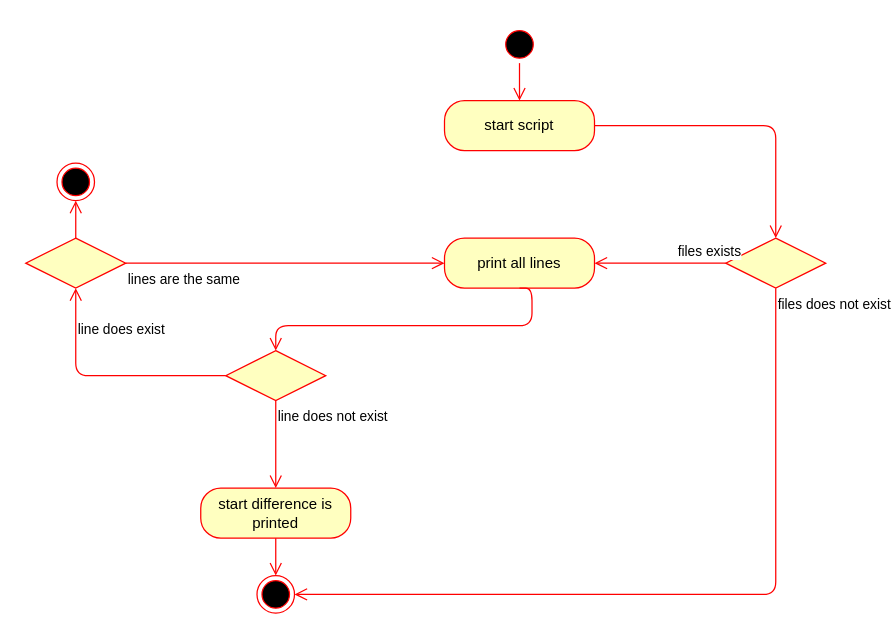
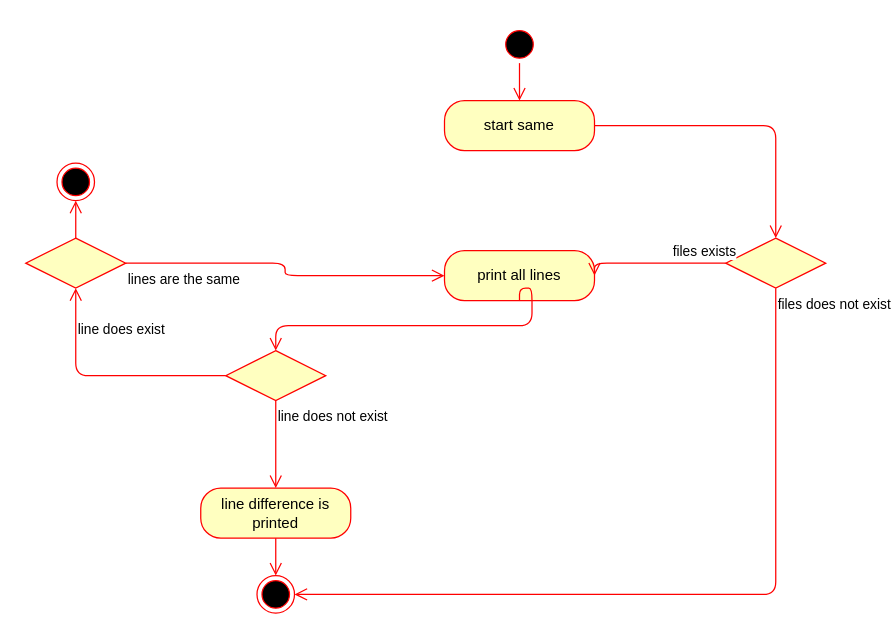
node "start script": label "start script" -> "start same"
node "print all lines": moved (519, 263) -> (519, 276)
node "start difference is printed": label "start difference is printed" -> "line difference is printed"
